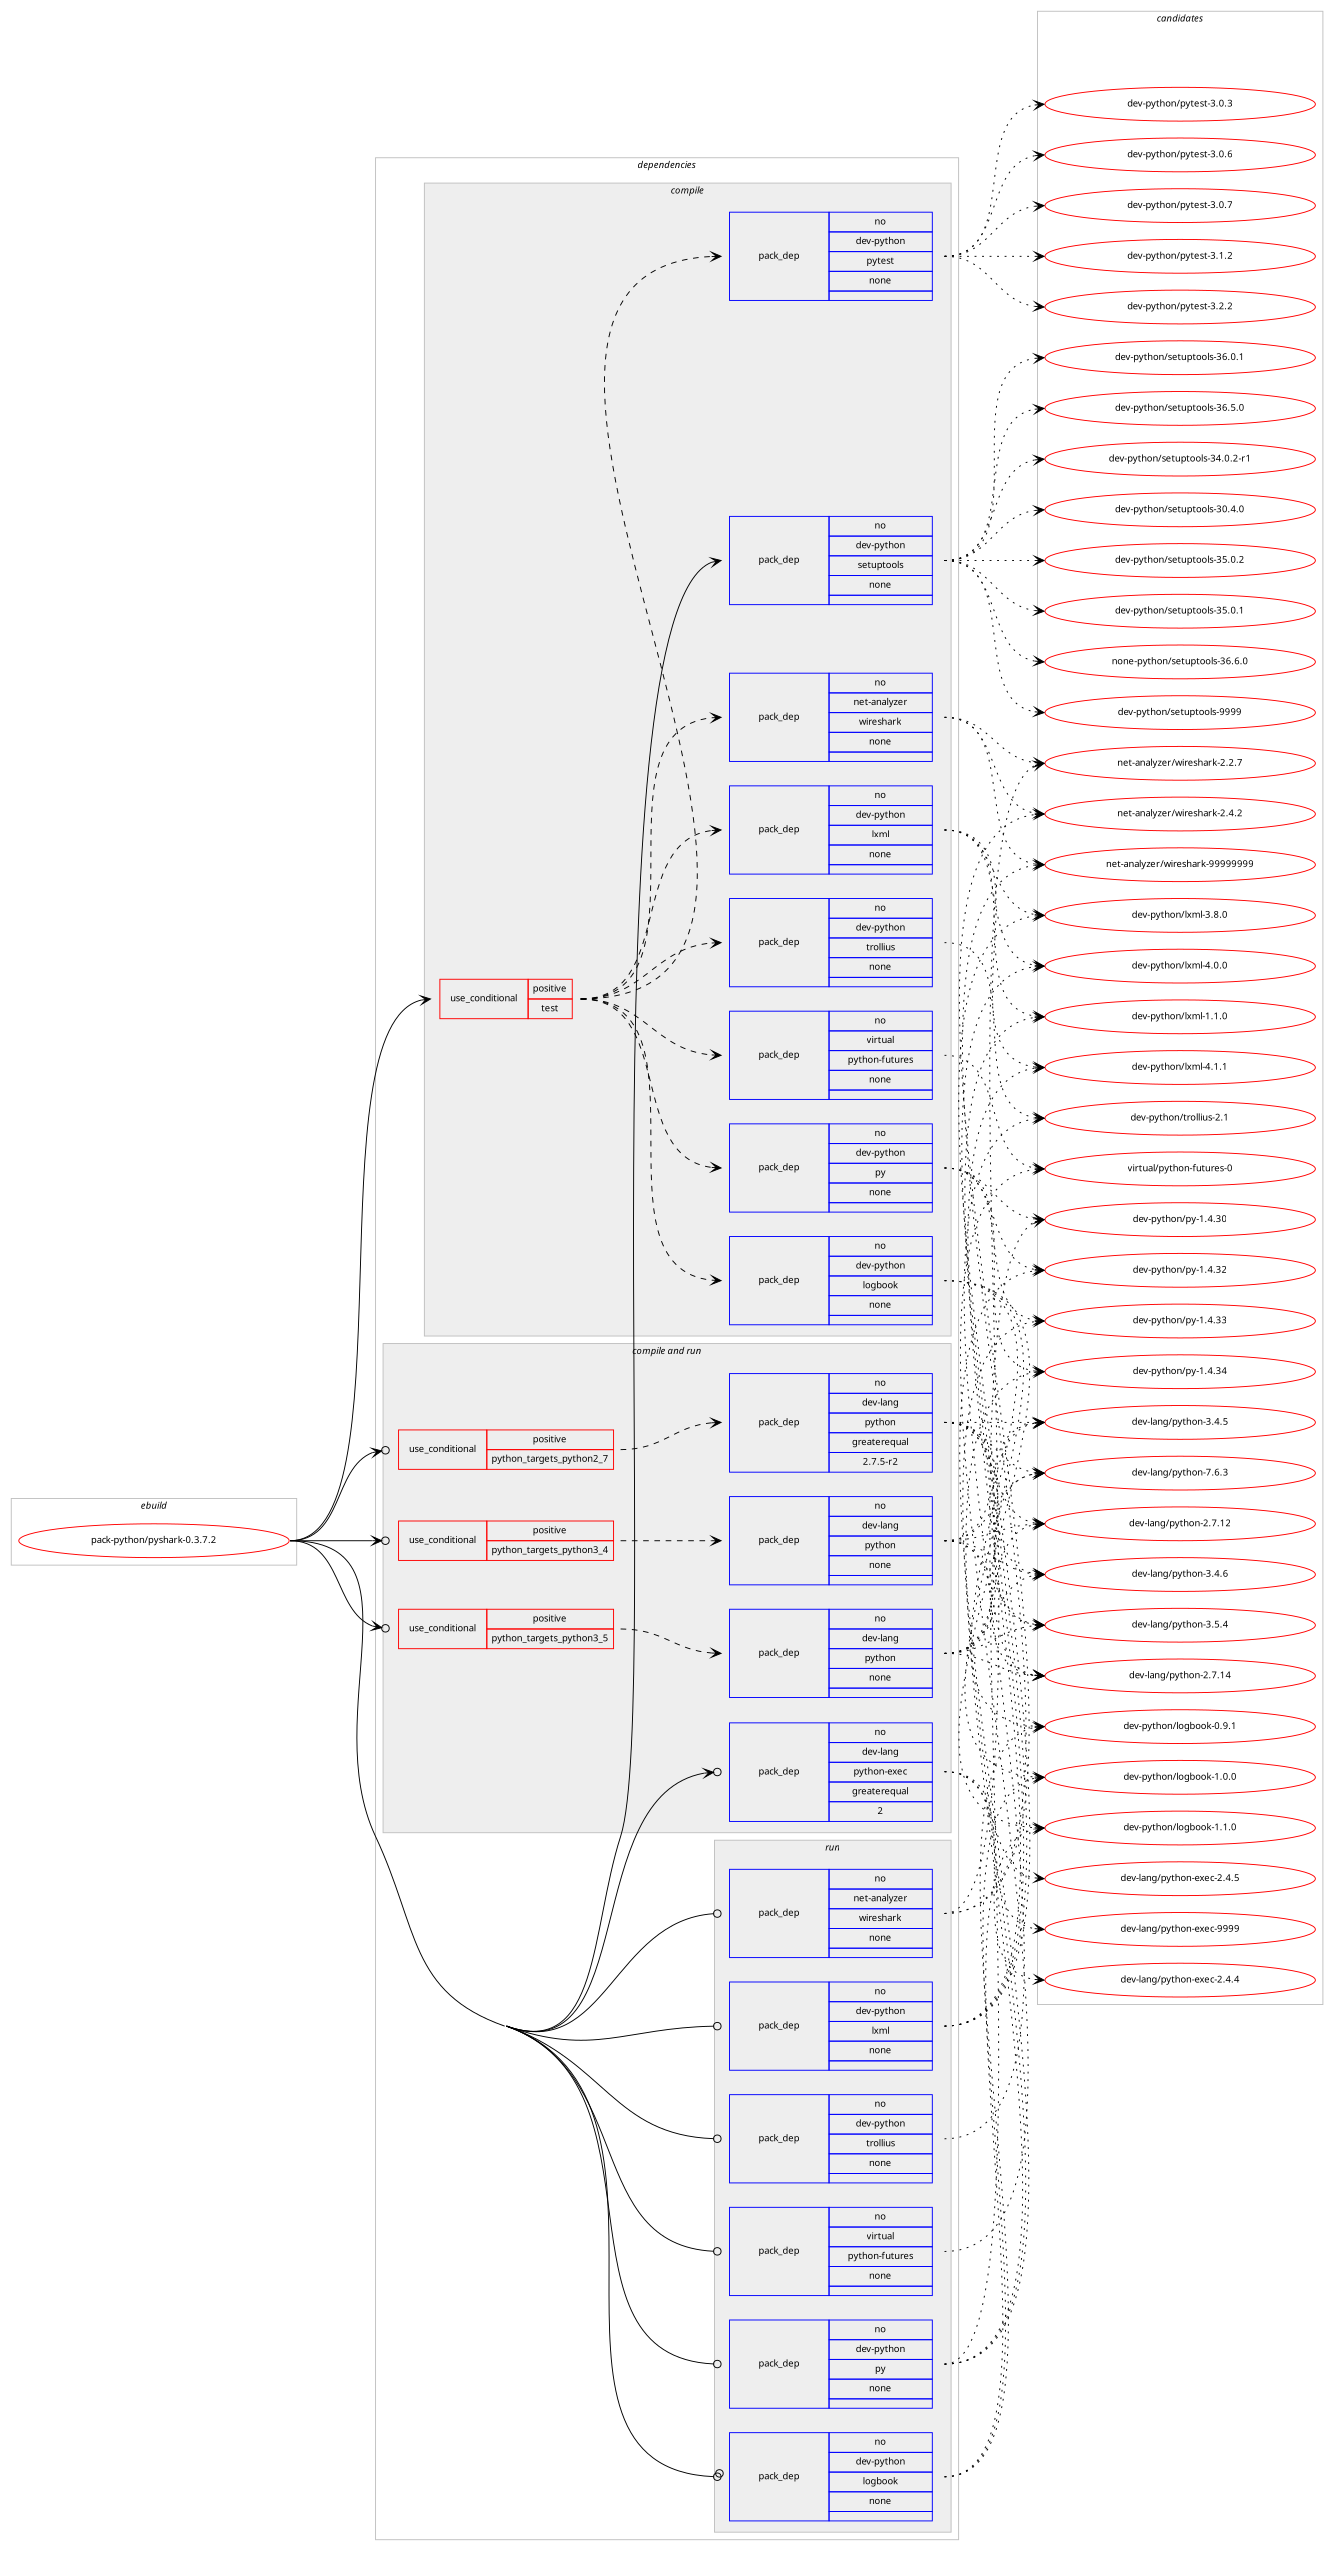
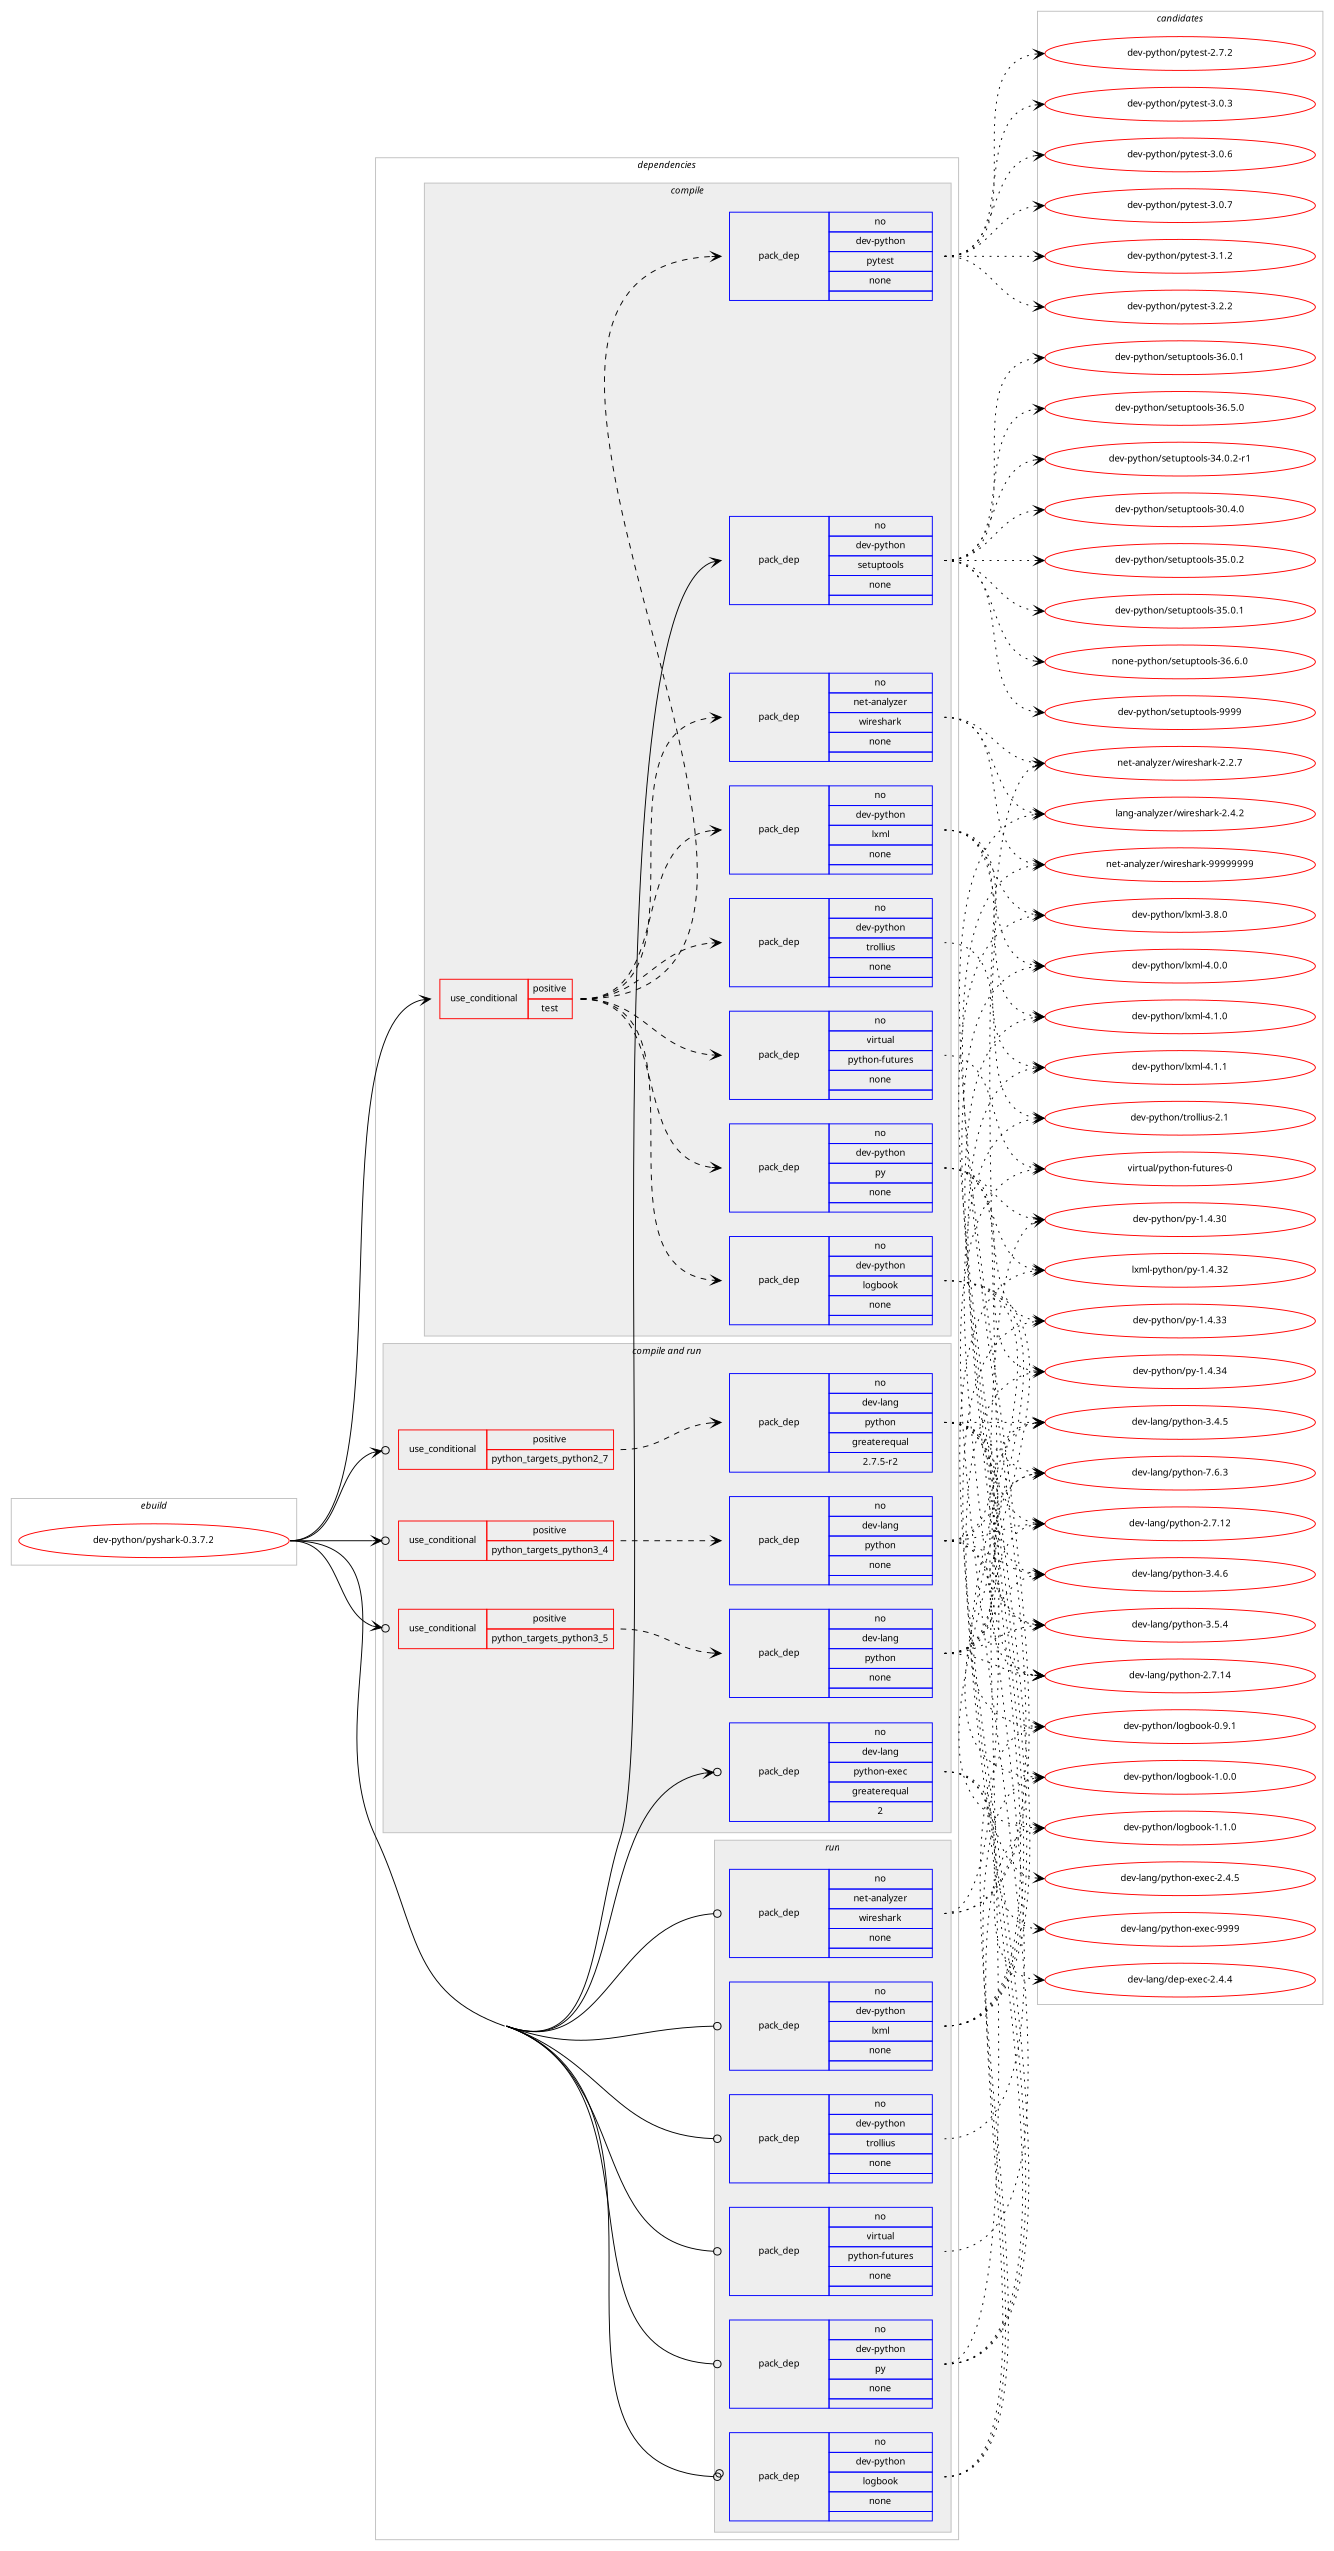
node "dev-python/pytest-2.7.2": added
node "net-analyzer/wireshark-2.4.2": label "net-analyzer/wireshark-2.4.2" -> "lang-analyzer/wireshark-2.4.2"
node "dev-python/lxml-1.1.0": label "dev-python/lxml-1.1.0" -> "dev-python/lxml-4.1.0"
node "dev-python/py-1.4.32": label "dev-python/py-1.4.32" -> "lxml-python/py-1.4.32"
node "pack-python/pyshark-0.3.7.2": label "pack-python/pyshark-0.3.7.2" -> "dev-python/pyshark-0.3.7.2"
node "dev-lang/python-exec-2.4.4": label "dev-lang/python-exec-2.4.4" -> "dev-lang/dep-exec-2.4.4"
